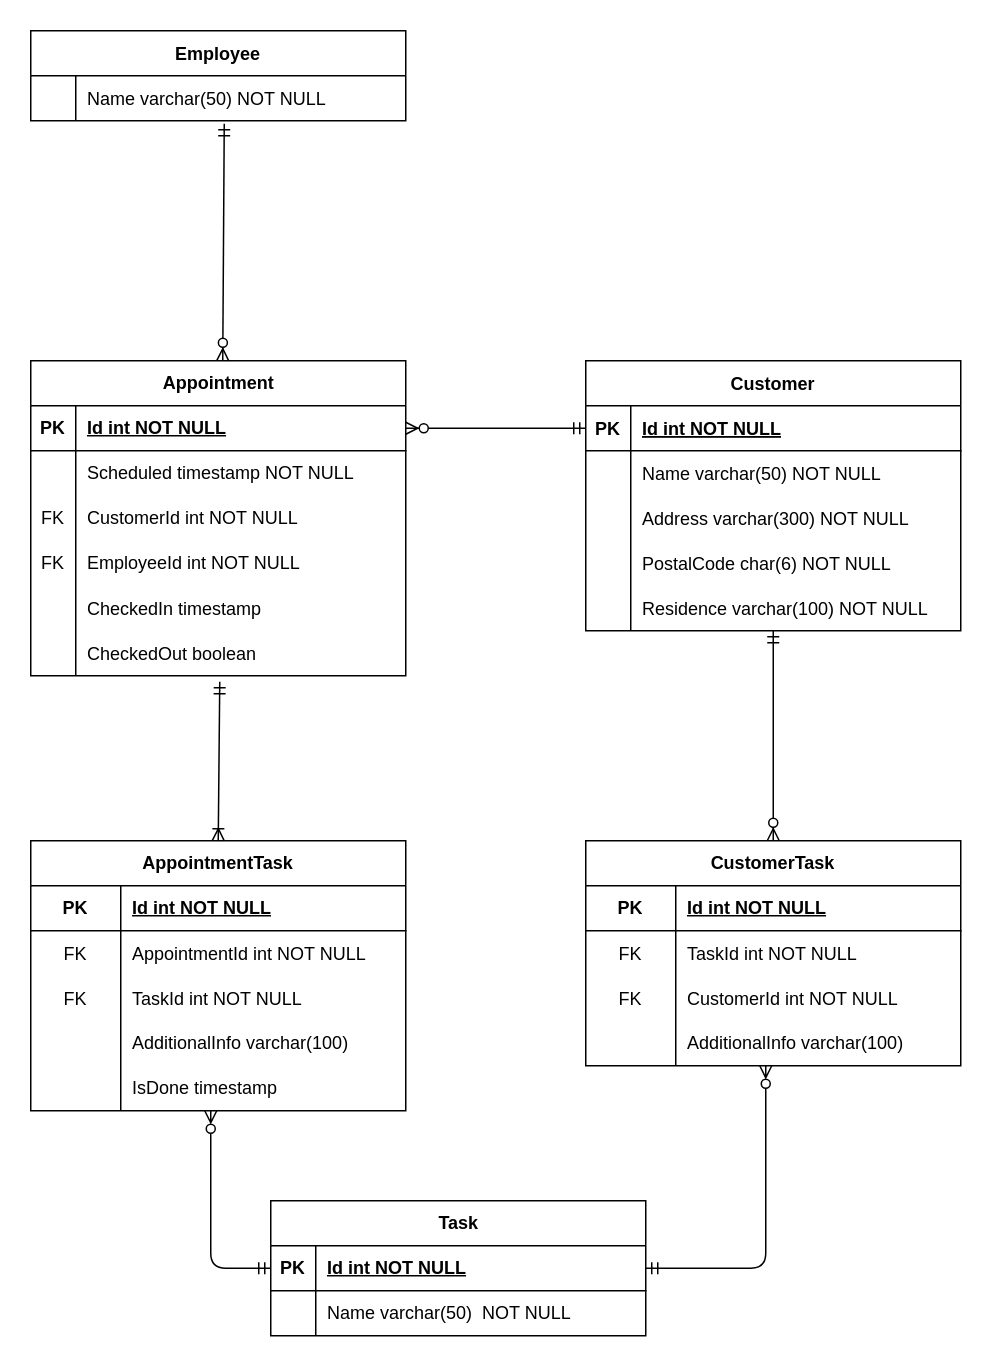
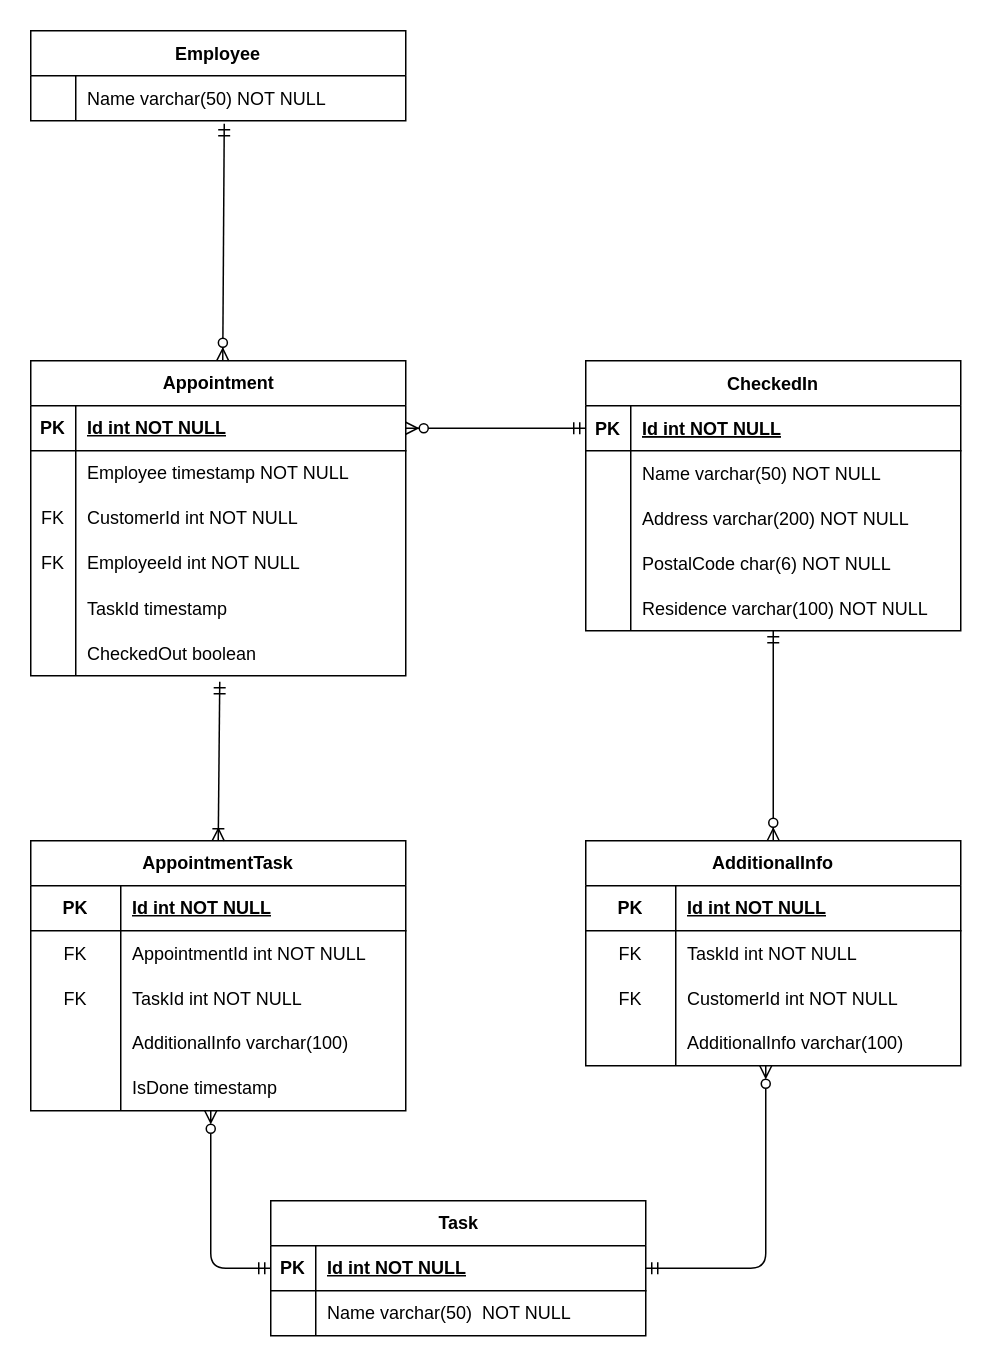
node "Customer": label "Customer" -> "CheckedIn"
node "Scheduled timestamp NOT NULL": label "Scheduled timestamp NOT NULL" -> "Employee timestamp NOT NULL"
node "Address varchar(300) NOT NULL": label "Address varchar(300) NOT NULL" -> "Address varchar(200) NOT NULL"
node "CheckedIn timestamp": label "CheckedIn timestamp" -> "TaskId timestamp"
node "CustomerTask": label "CustomerTask" -> "AdditionalInfo"
